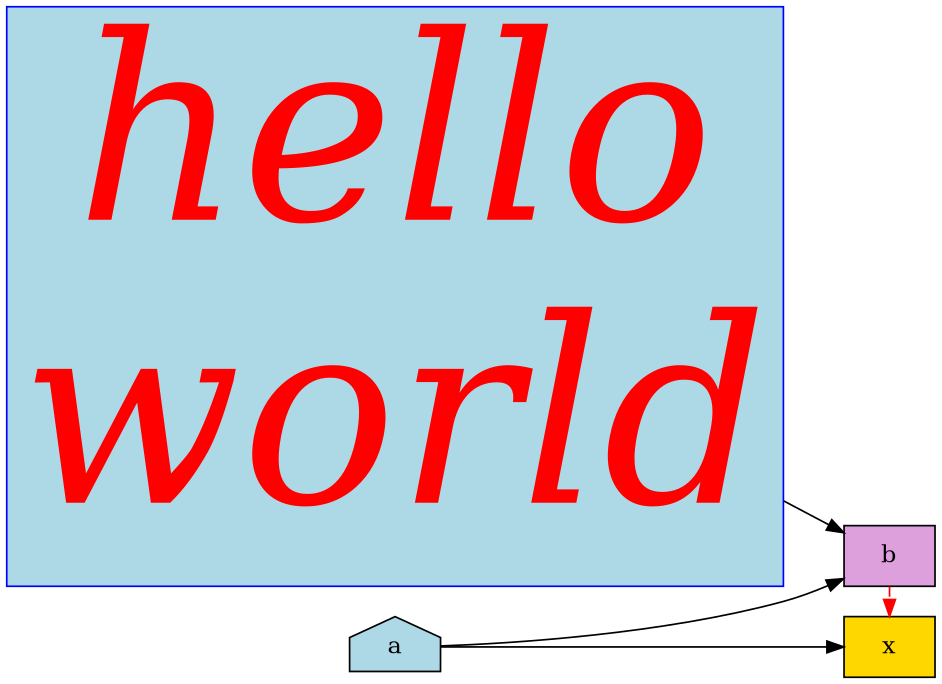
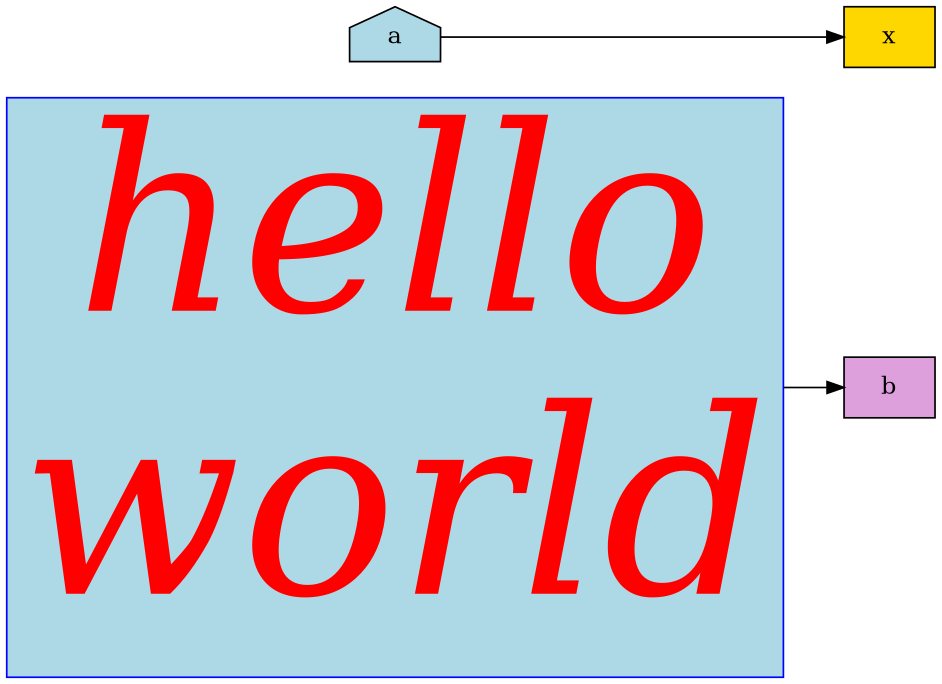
edge "b" -> "x": removed
edge "a" -> "b": removed
